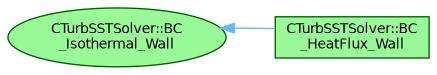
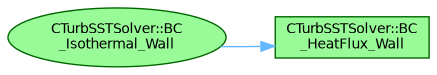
edge "CTurbSSTSolver::BC _HeatFlux_Wall" -> "CTurbSSTSolver::BC _Isothermal_Wall": reversed
